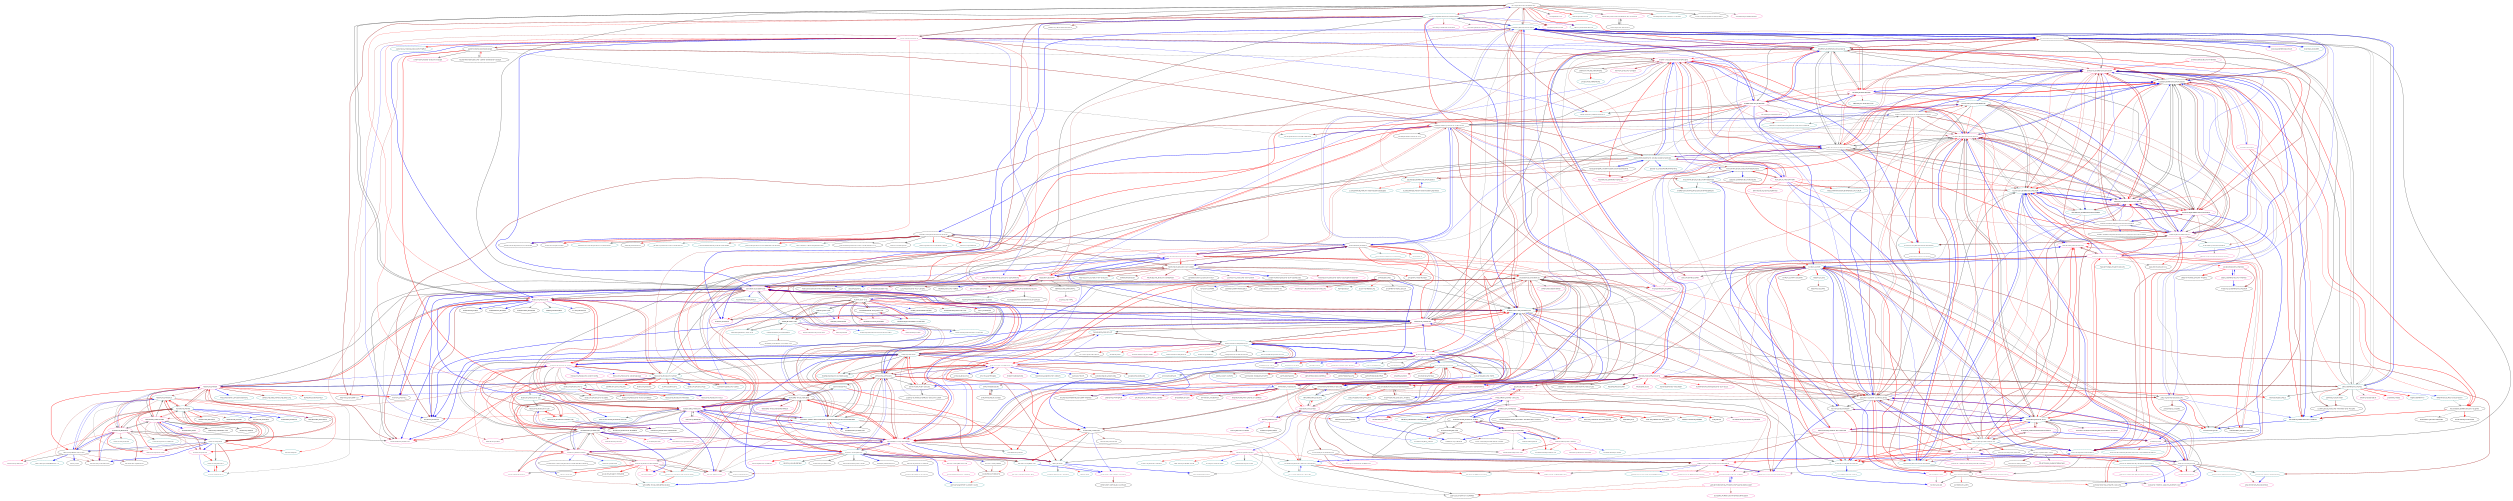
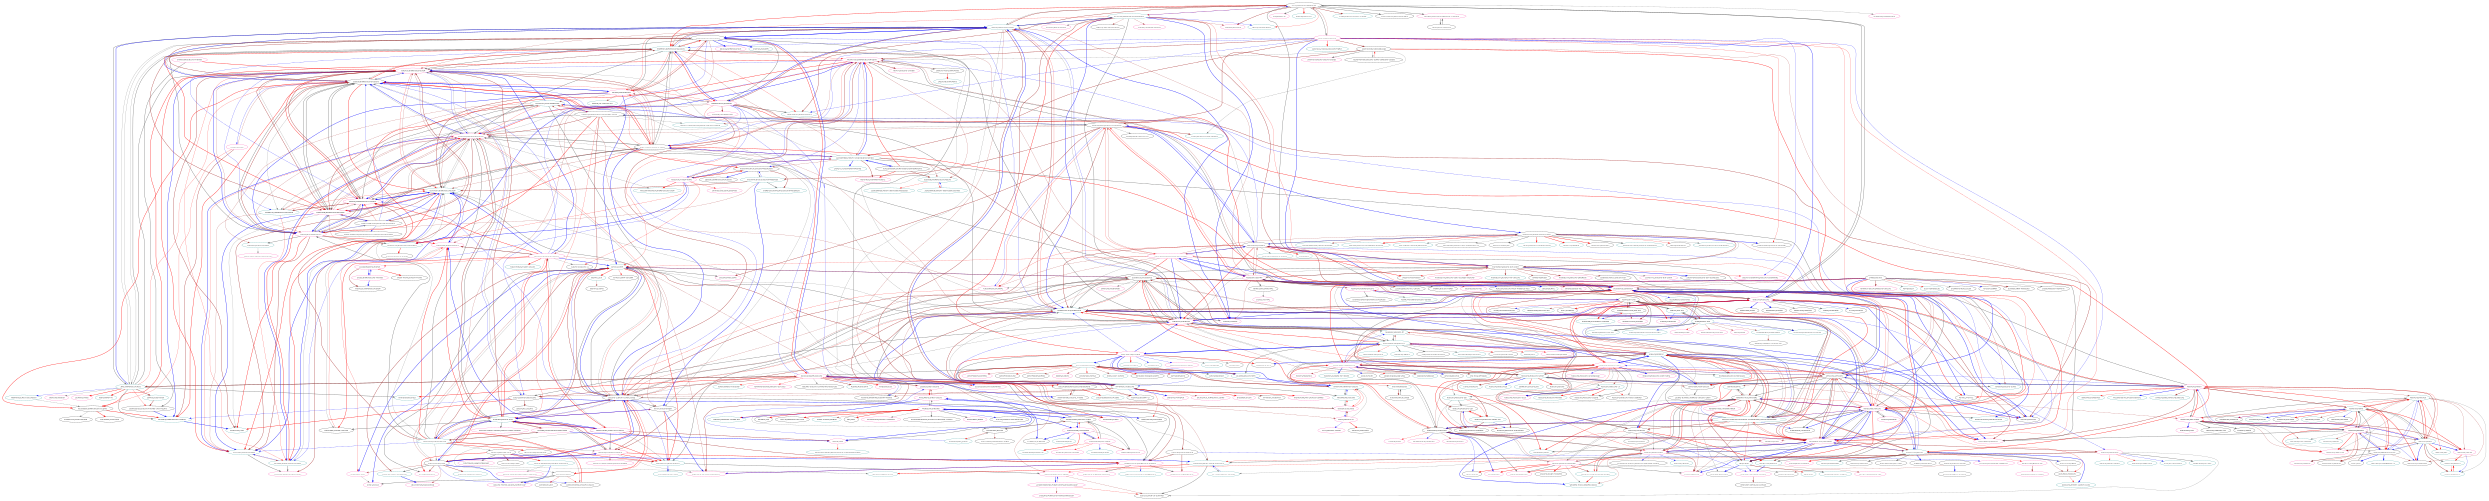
edge "Pizzabelly/EasyRP" -> "nirewen/discord-netflix": color blue -> gray40
edge "insertish/awesome-revolt" -> "revoltchat/revite": now "JRVLT/JRV" -> "revoltchat/revite"
